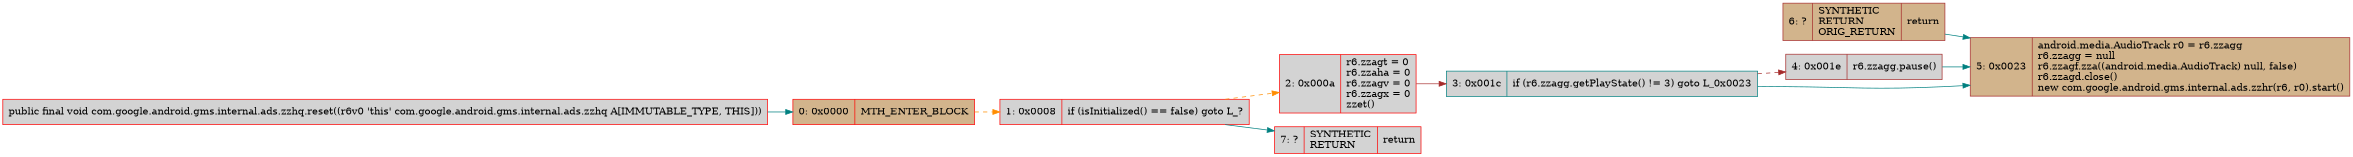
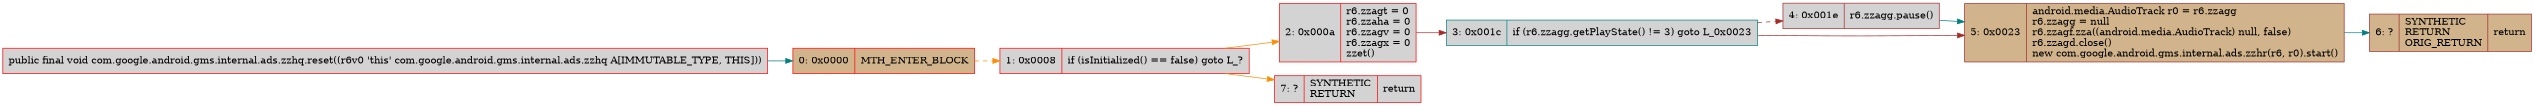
edge "6: ?" -> "5: 0x0023": reversed
edge "3: 0x001c" -> "5: 0x0023": color teal -> brown
edge "1: 0x0008" -> "2: 0x000a": style dashed -> solid
edge "1: 0x0008" -> "7: ?": color teal -> darkorange
